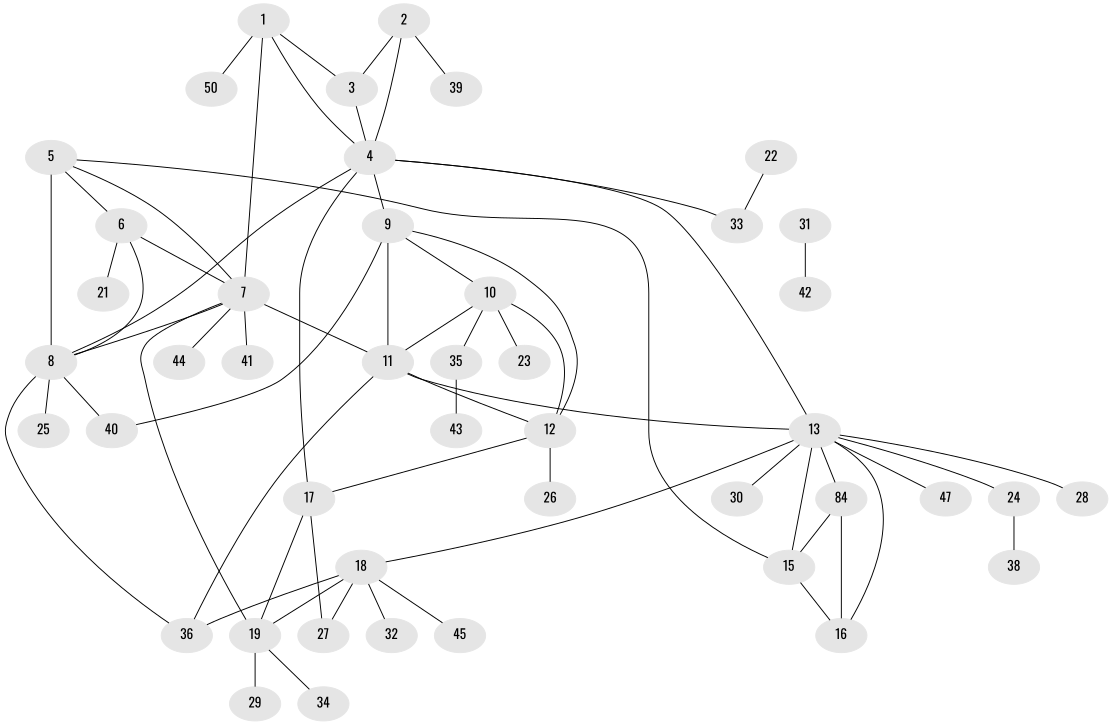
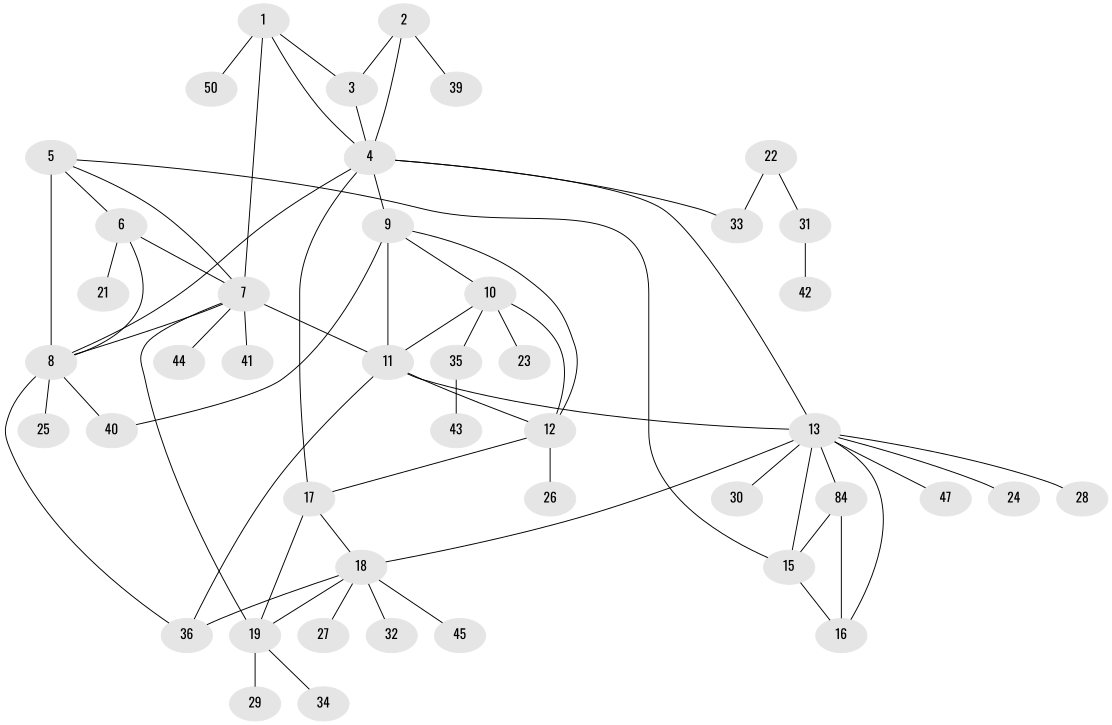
edge "22" -- "31": added
edge "17" -- "27": now "17" -- "18"
node "38": removed
